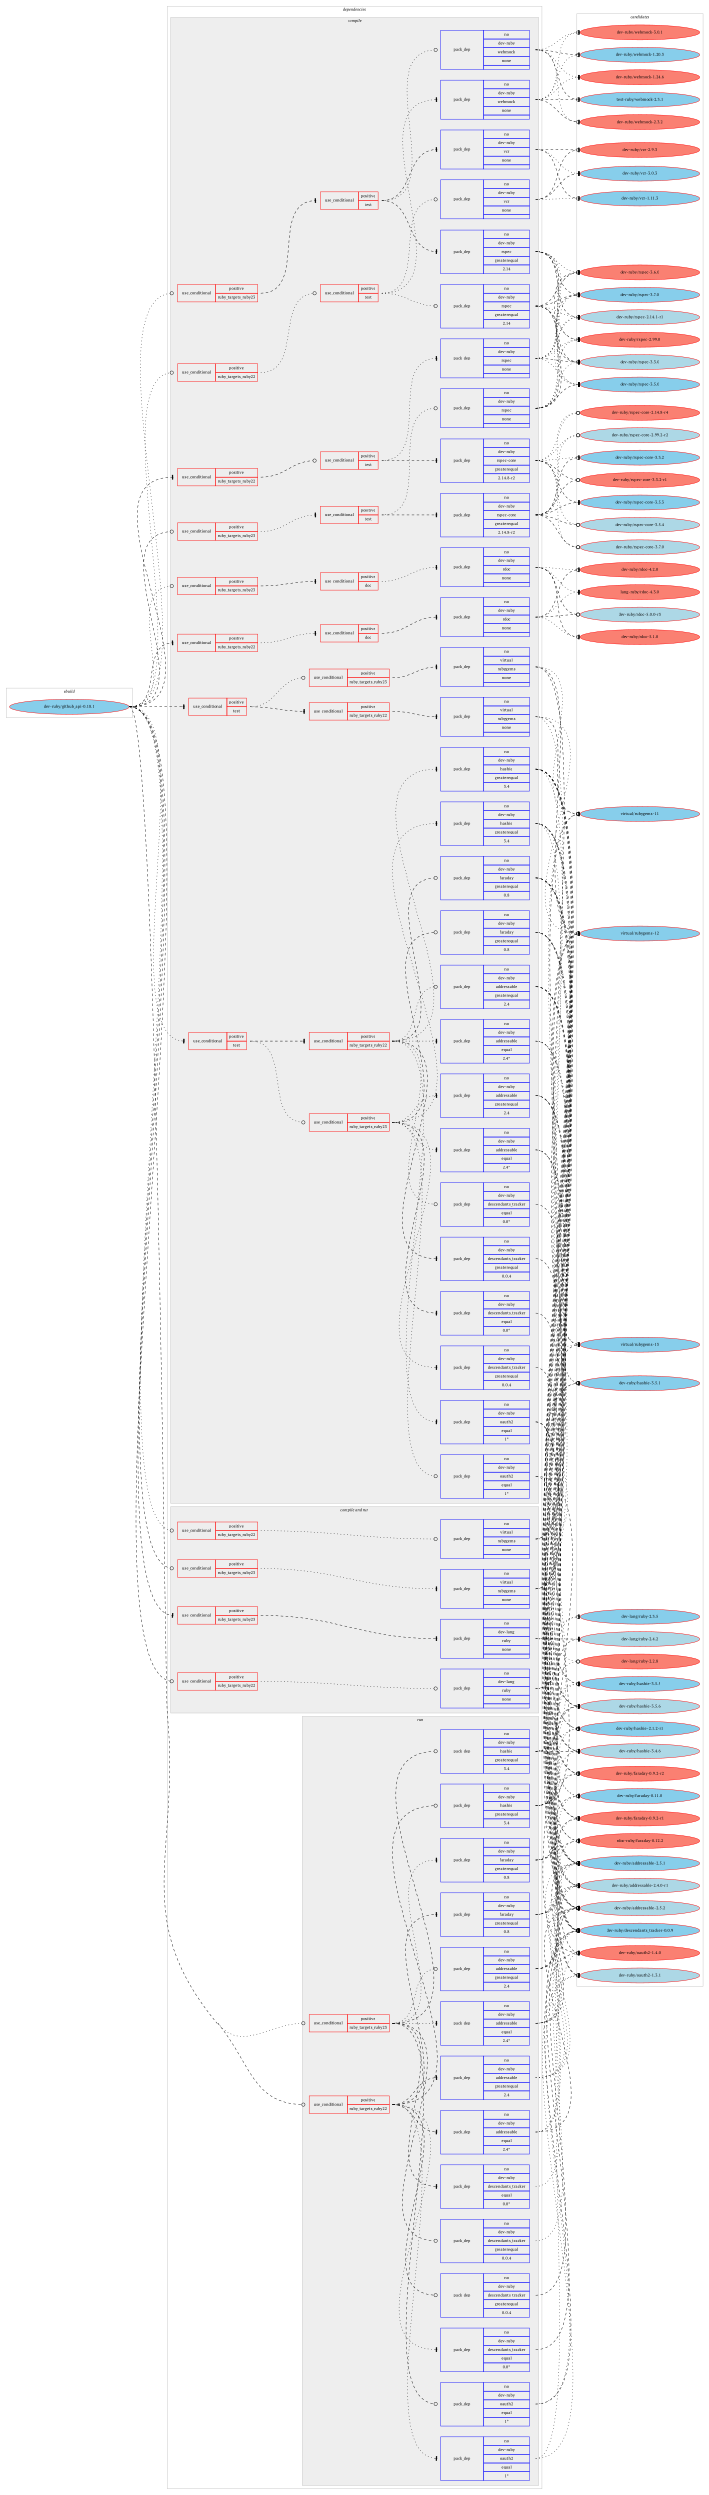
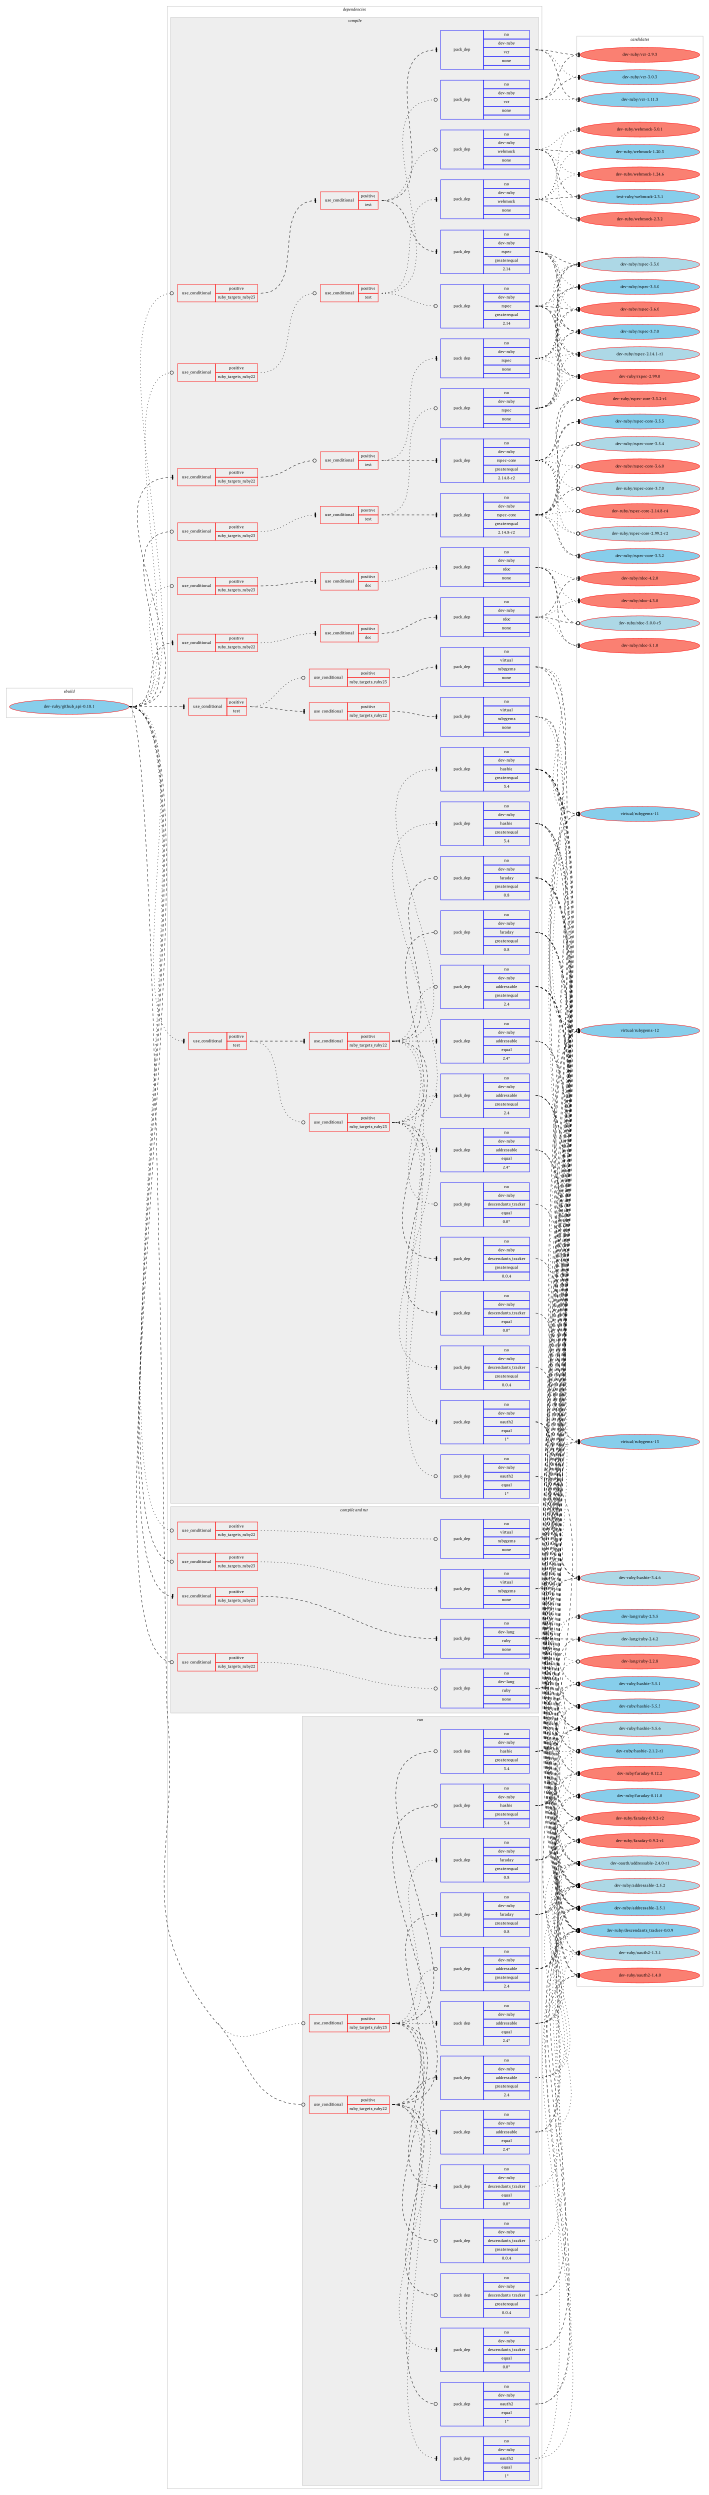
node "dev-ruby/rspec-core-3.6.0": added
node "lang-ruby/rdoc-4.3.0": label "lang-ruby/rdoc-4.3.0" -> "dev-ruby/rdoc-4.3.0"
node "rdoc-ruby/faraday-0.12.2": label "rdoc-ruby/faraday-0.12.2" -> "dev-ruby/faraday-0.12.2"
node "dev-ruby/addressable-2.4.0-r1": label "dev-ruby/addressable-2.4.0-r1" -> "dev-oauth/addressable-2.4.0-r1"
